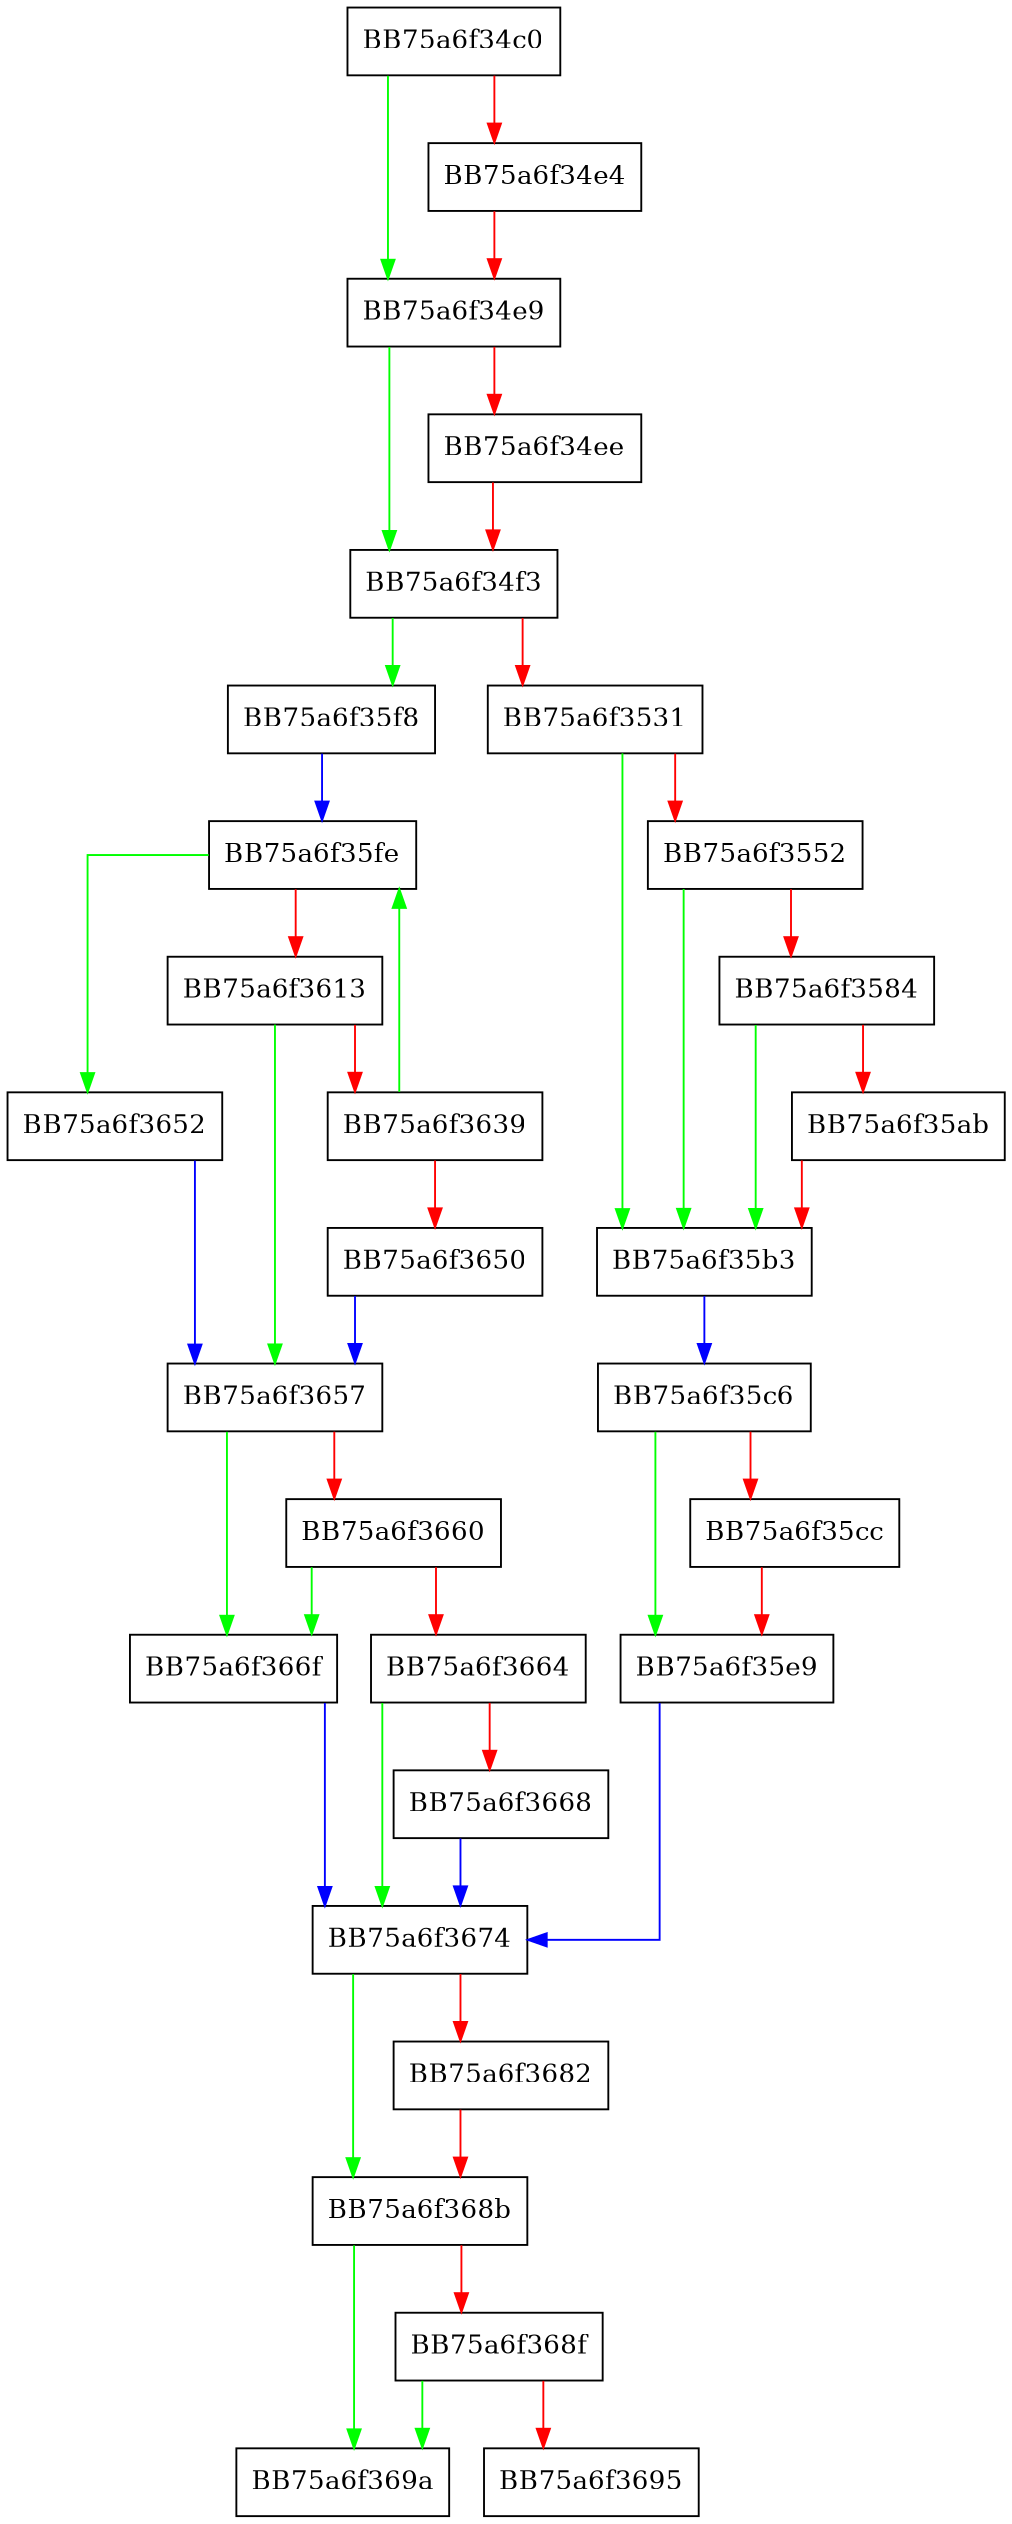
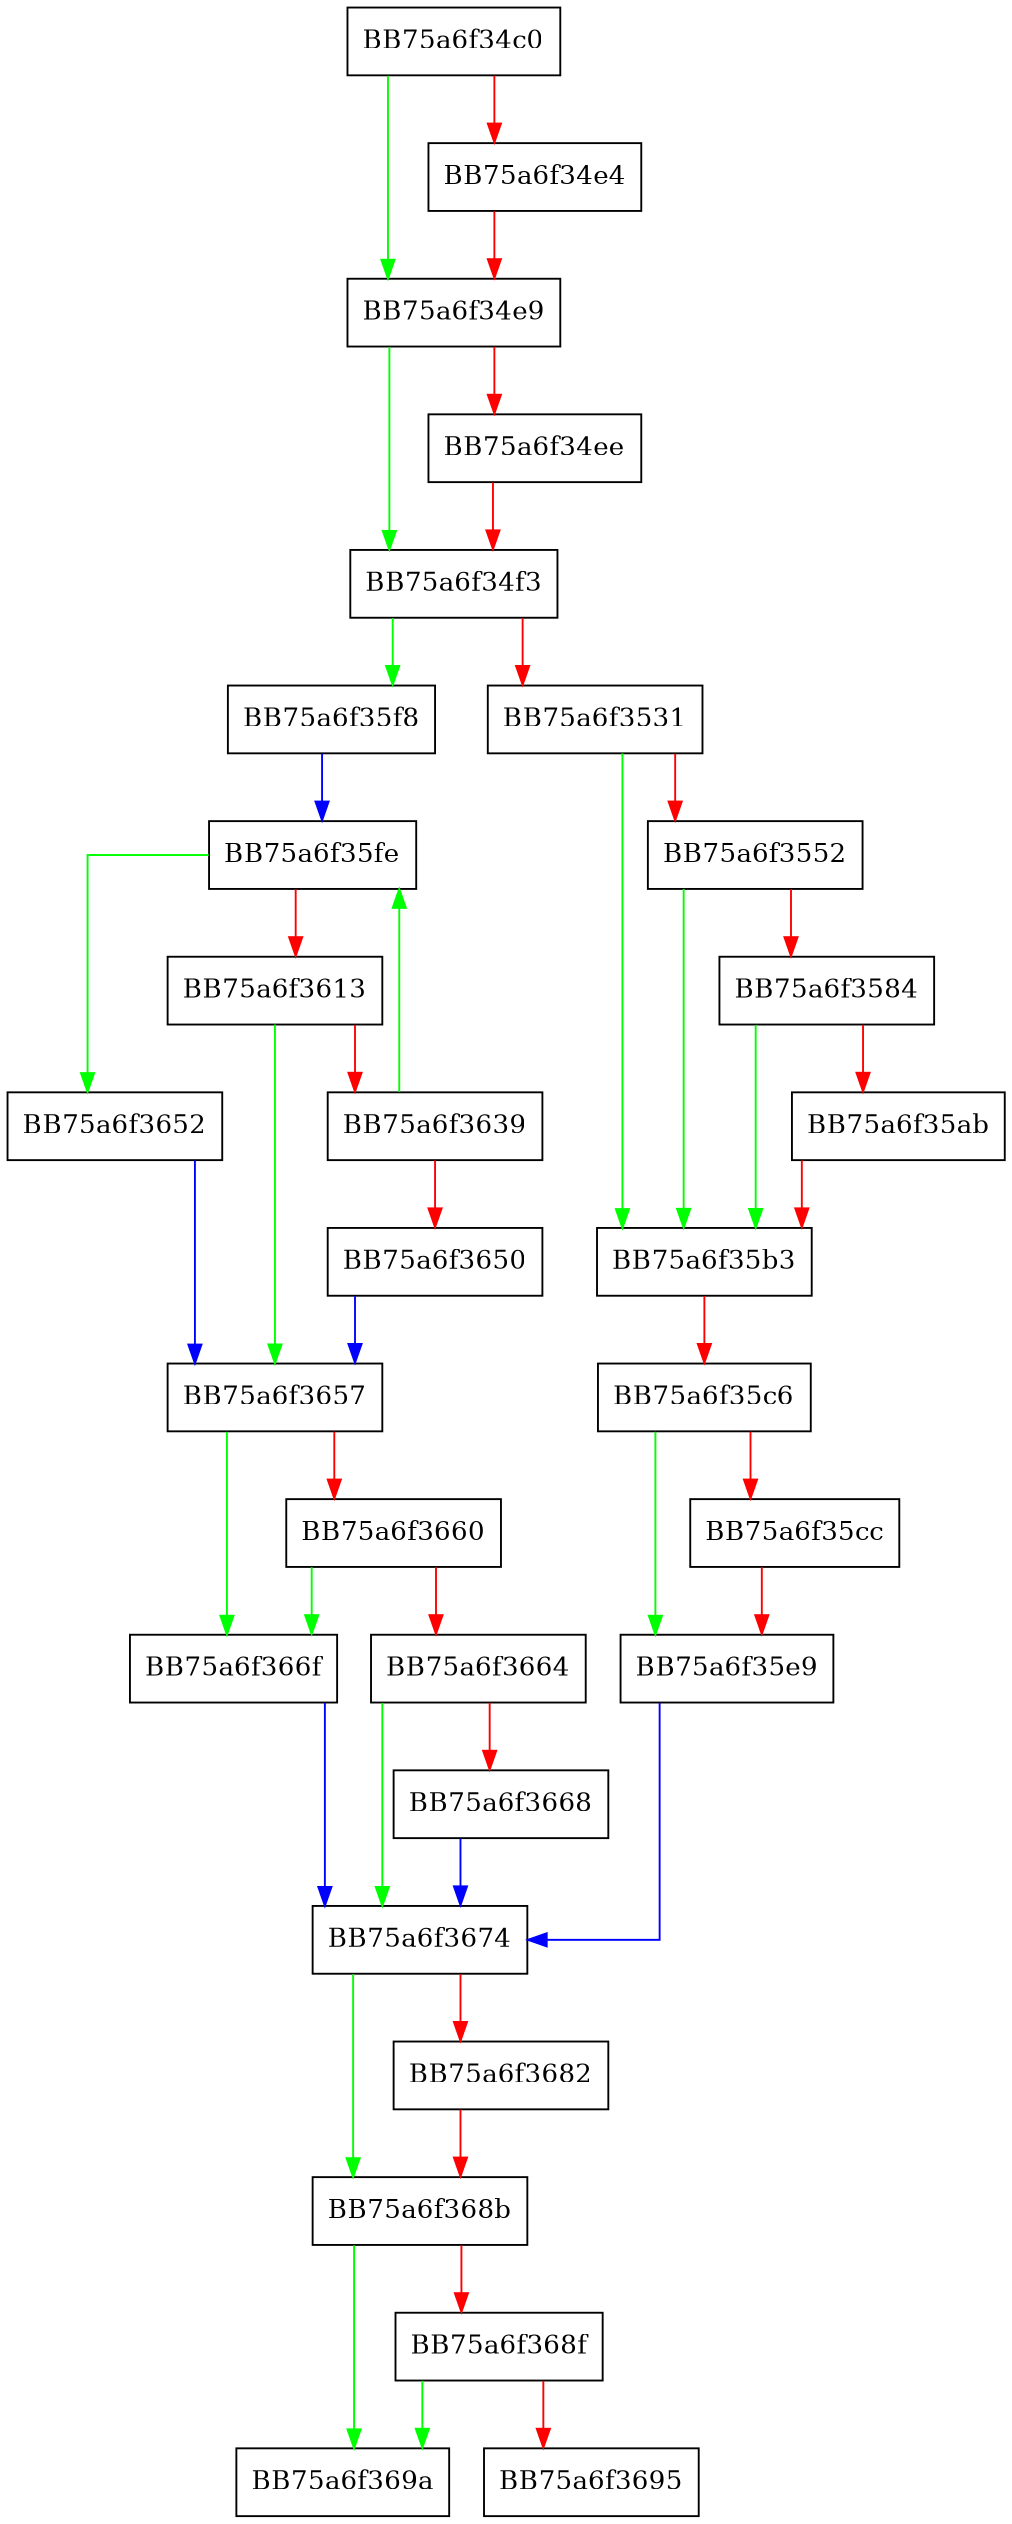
edge "BB75a6f35b3" -> "BB75a6f35c6": color blue -> red
